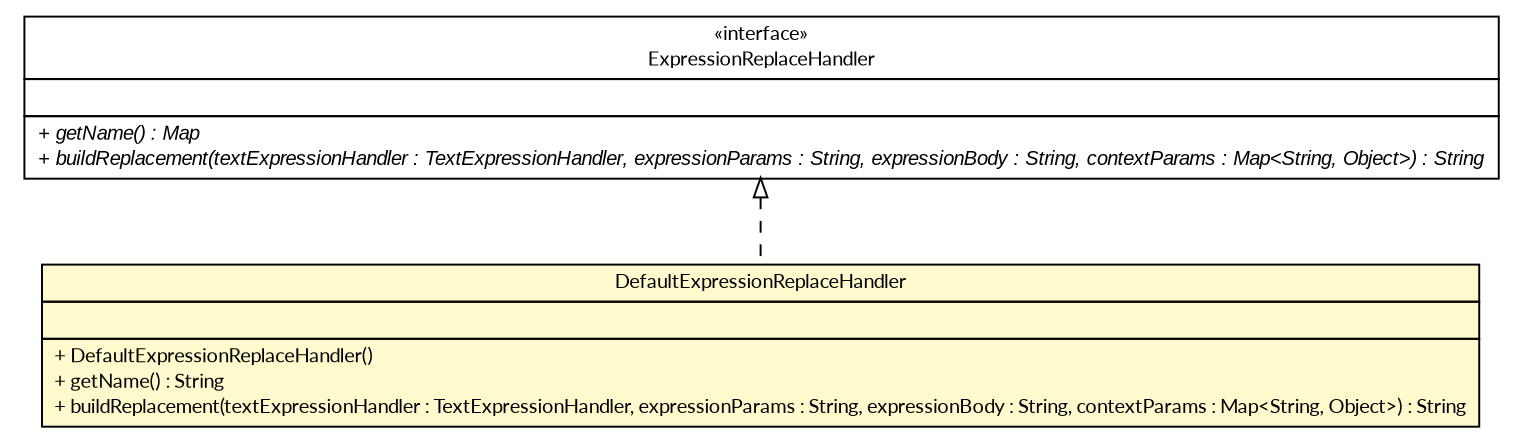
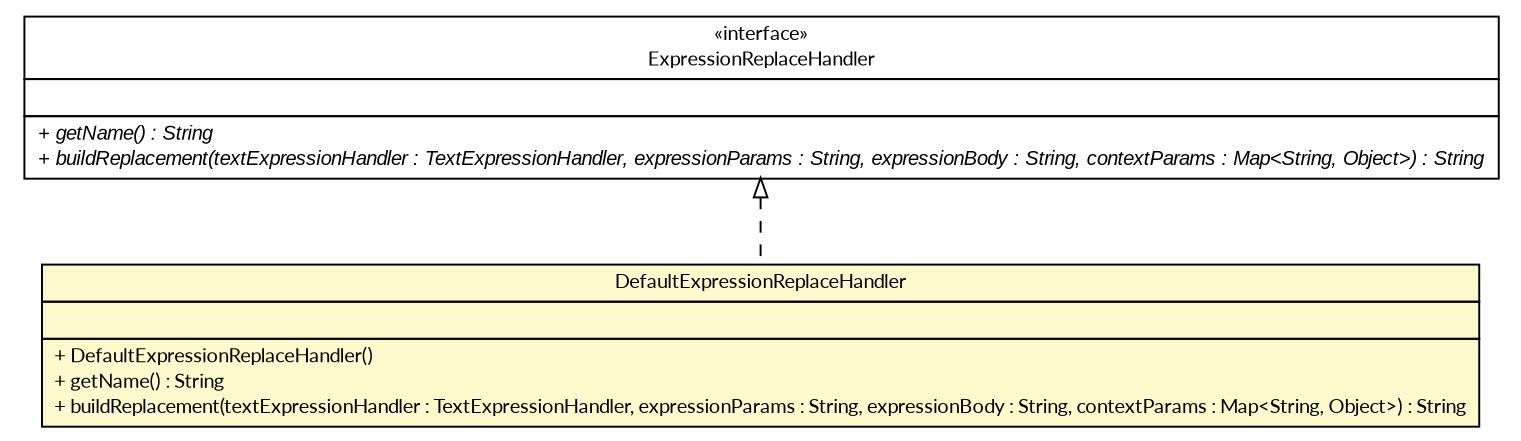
node "ExpressionReplaceHandler": text "+ getName() : Map" -> "+ getName() : String"
